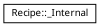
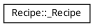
node "Recipe::_Internal": label "Recipe::_Internal" -> "Recipe::_Recipe"
